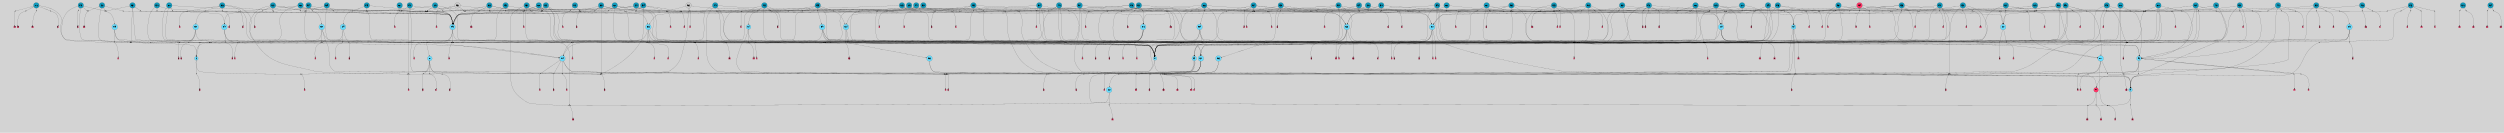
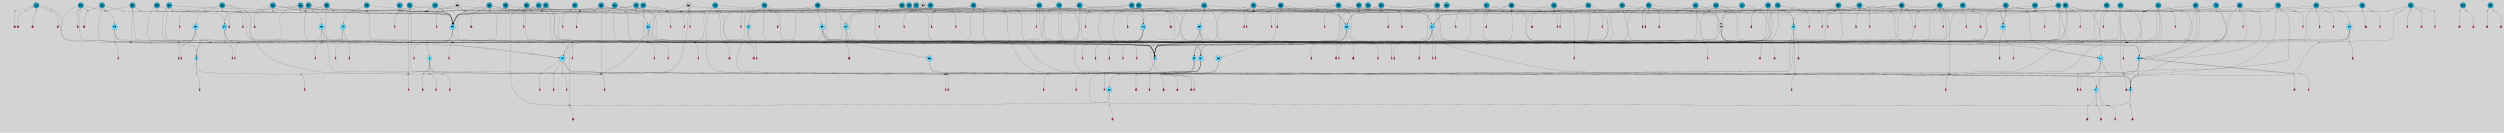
node "T330": fillcolor #1199bb -> #cccccc
node "T609": added
node "T469": fillcolor #ff3366 -> #1199bb
node "T229": fillcolor #66ddff -> #cccccc
node "T11": fillcolor #ff3366 -> #66ddff
